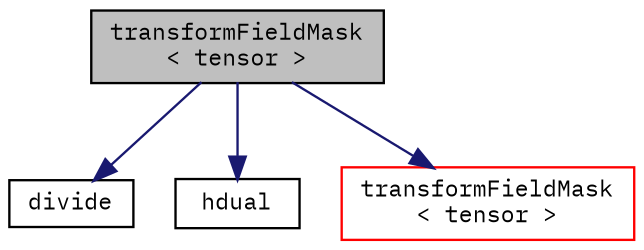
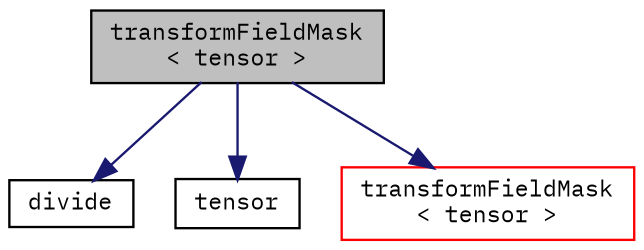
node "hdual": label "hdual" -> "tensor"
